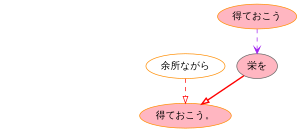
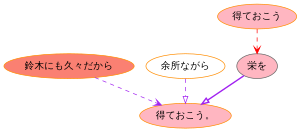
edge "得ておこう" -> "栄を": color purple -> red
node "鈴木にも久々だから": added
edge "余所ながら" -> "得ておこう。": color red -> purple
edge "栄を" -> "得ておこう。": color red -> purple
